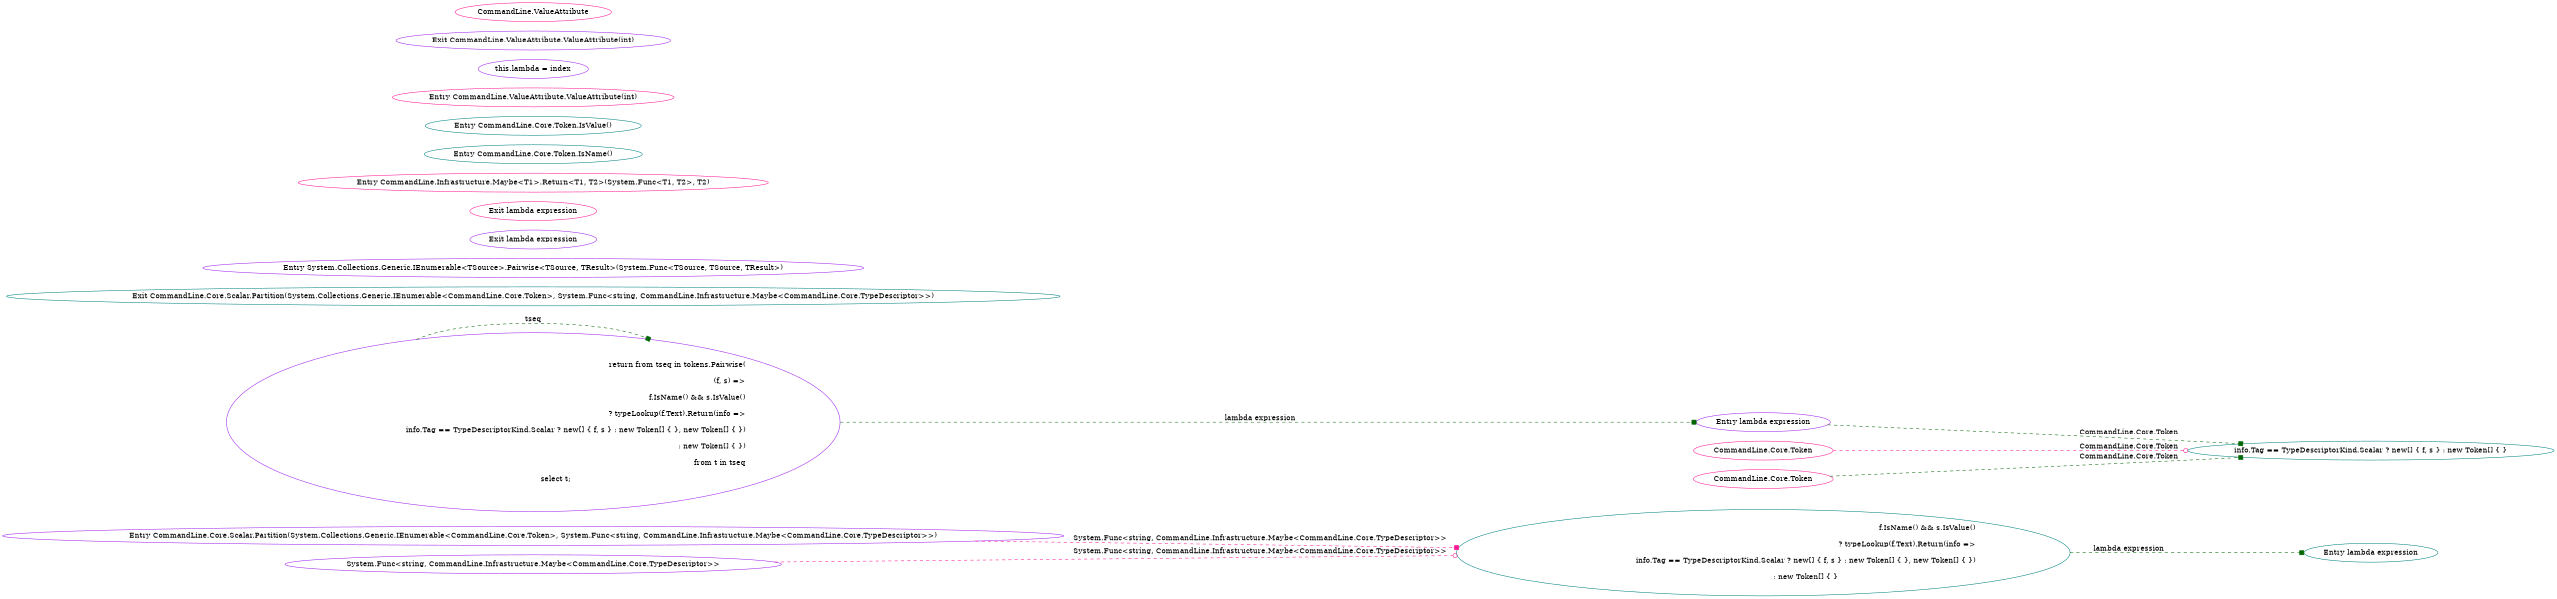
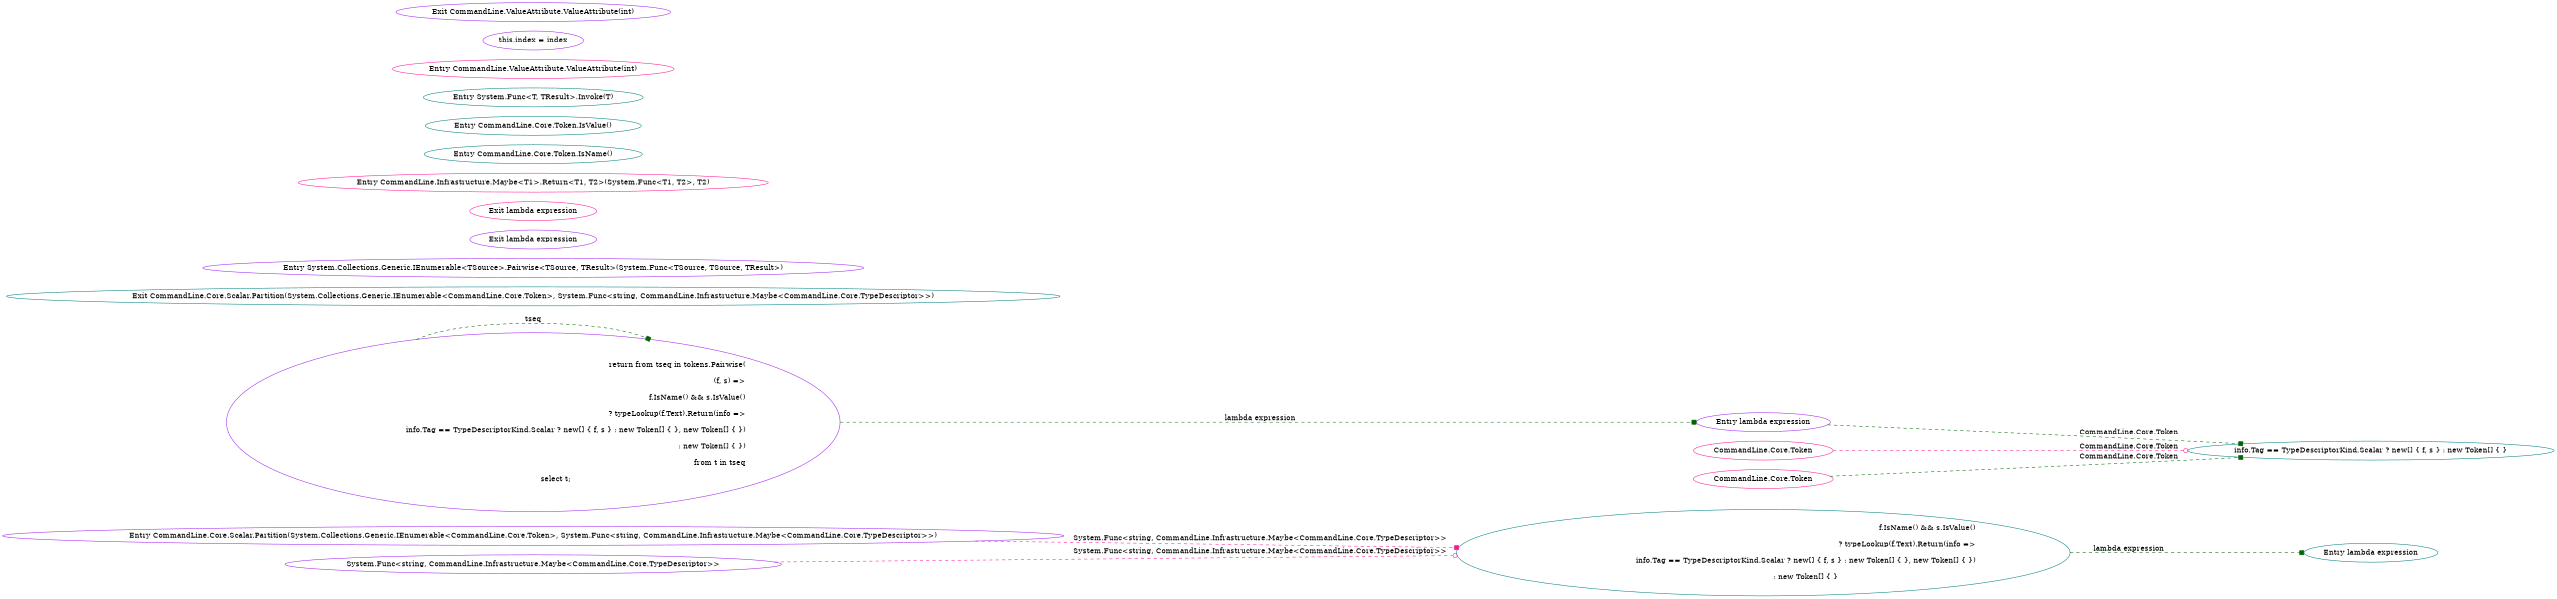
node "CommandLine.ValueAttribute": removed
node "this.lambda = index": label "this.lambda = index" -> "this.index = index"
node "Entry System.Func<T, TResult>.Invoke(T)": added
